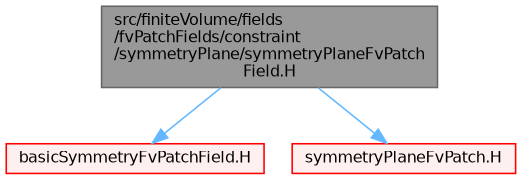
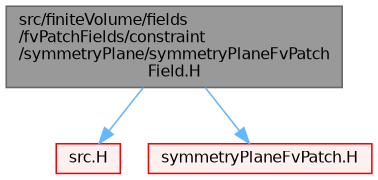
node "basicSymmetryFvPatchField.H": label "basicSymmetryFvPatchField.H" -> "src.H"
